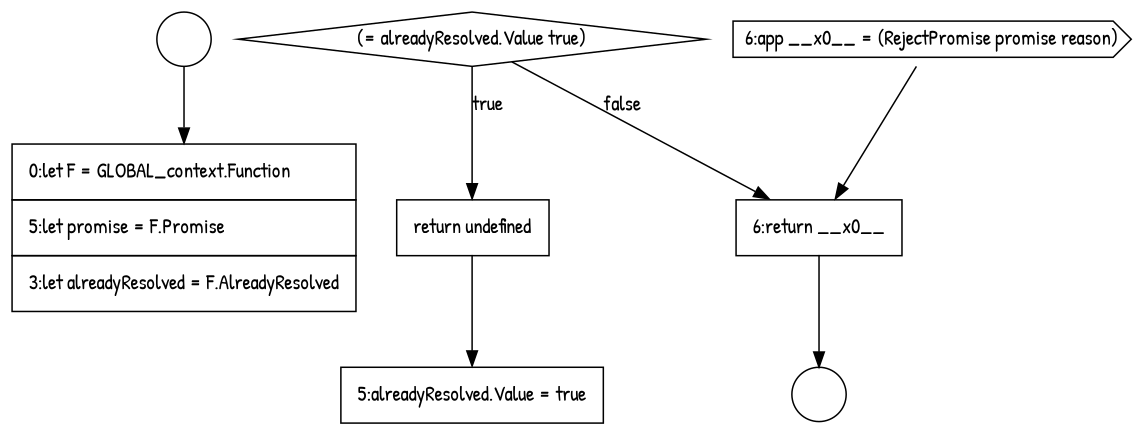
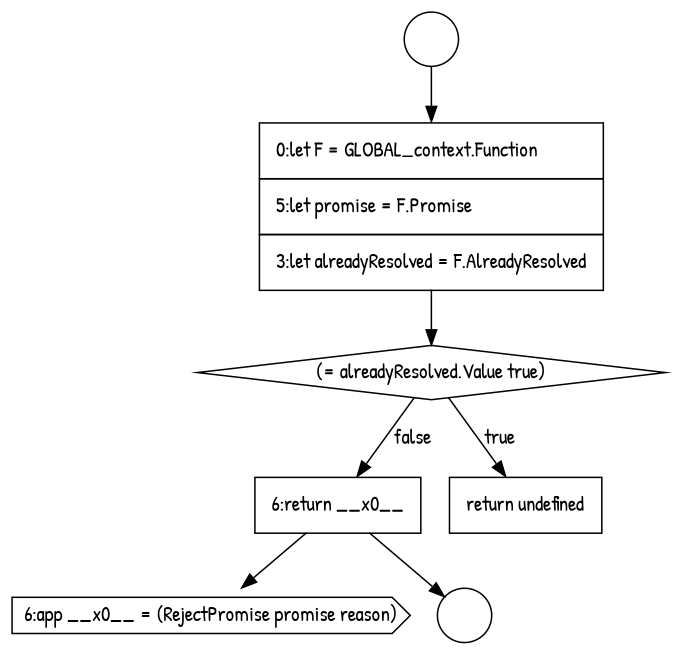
edge "6:app __x0__ = (RejectPromise promise reason)" -> "6:return __x0__": reversed
edge "0:let F = GLOBAL_context.Function" -> "(= alreadyResolved.Value true)": added
node "5:alreadyResolved.Value = true": removed
